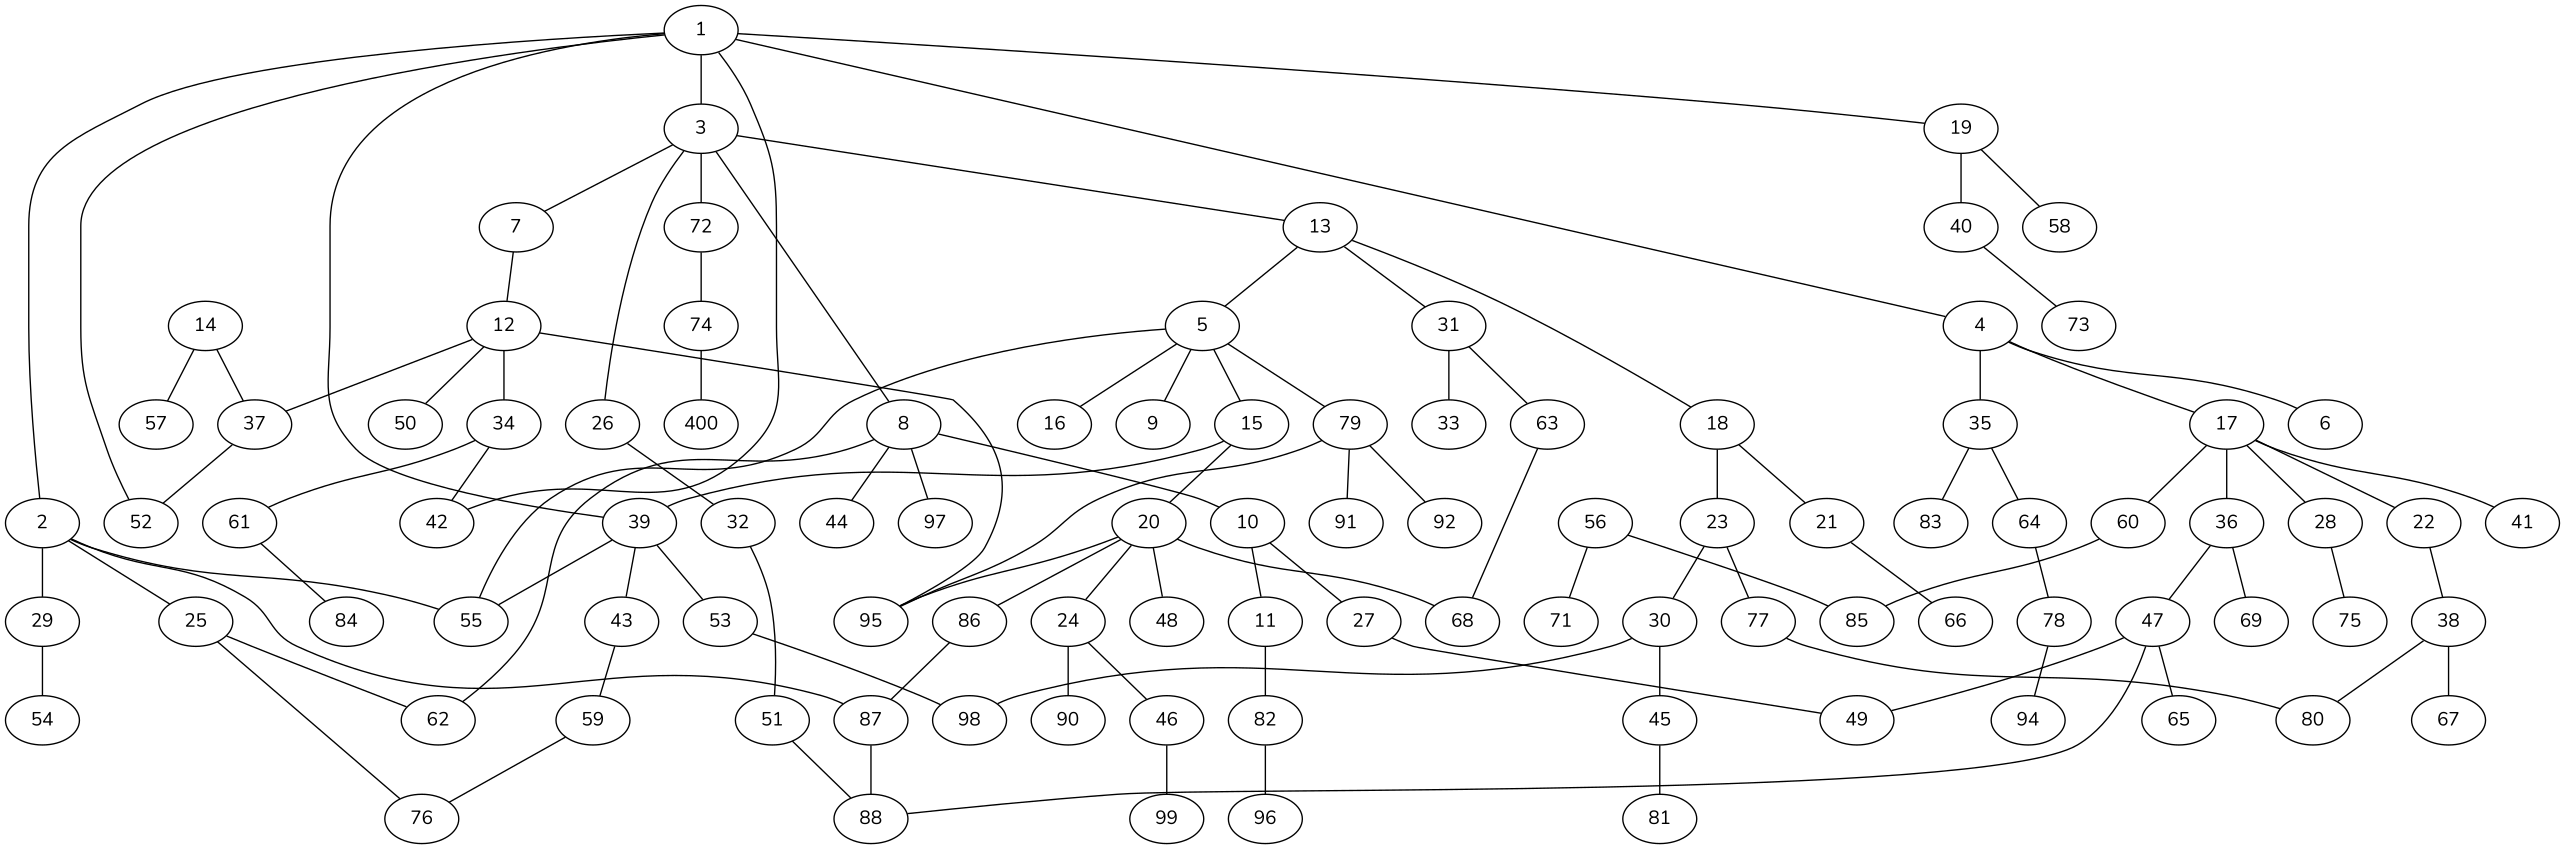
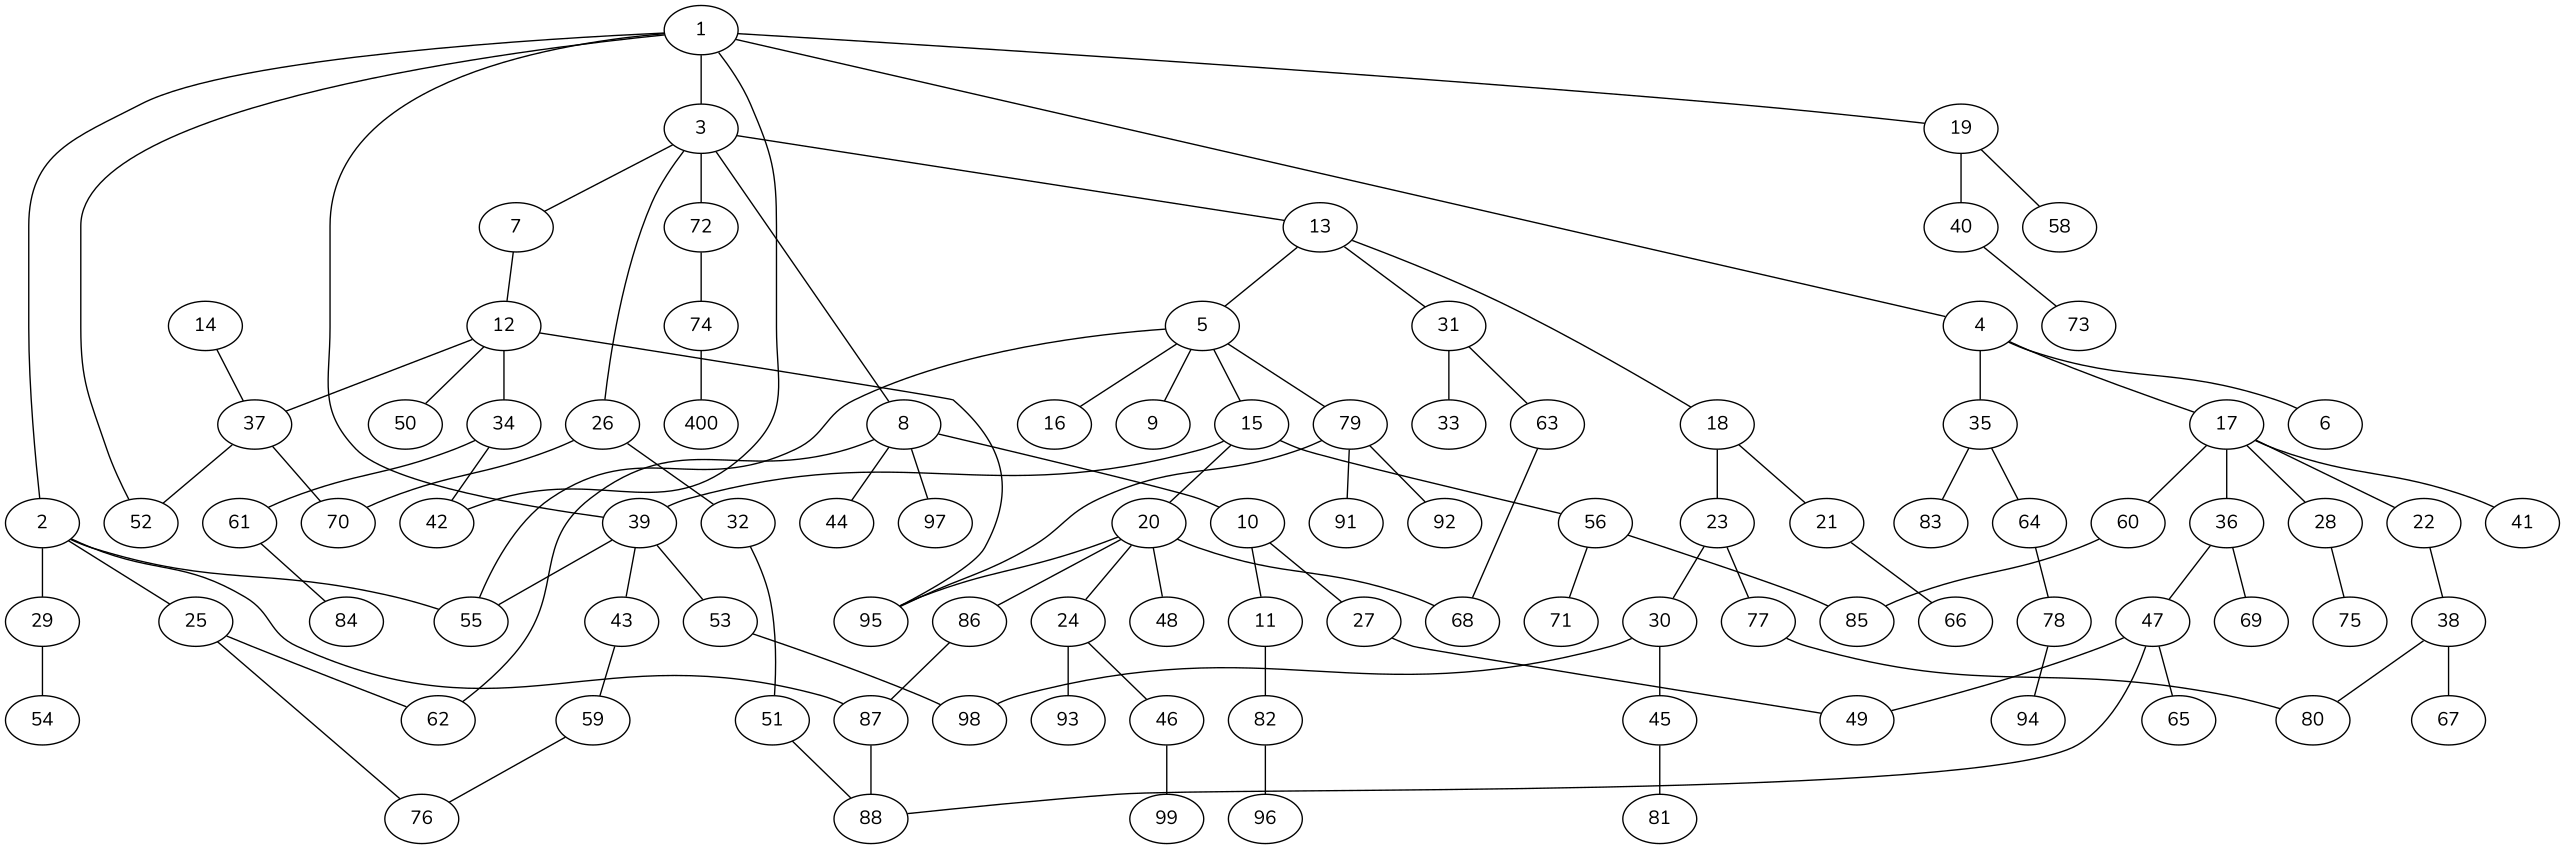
node "57": removed
edge "15" -- "56": added
node "70": added
node "90": label "90" -> "93"
